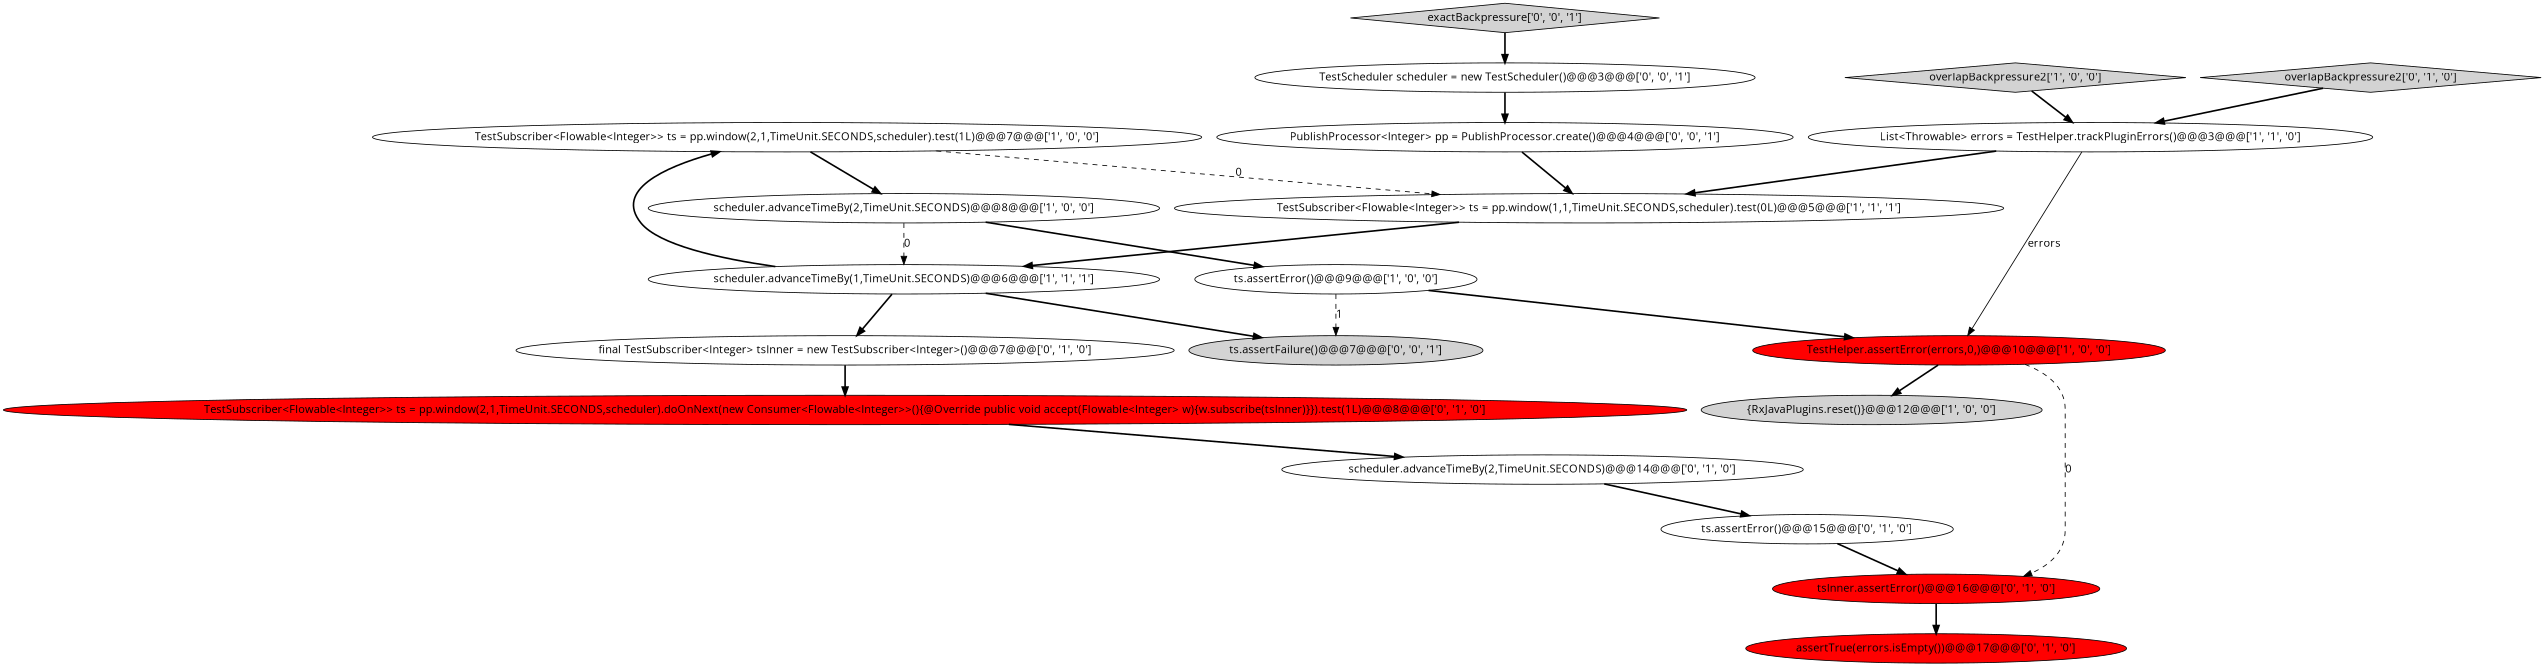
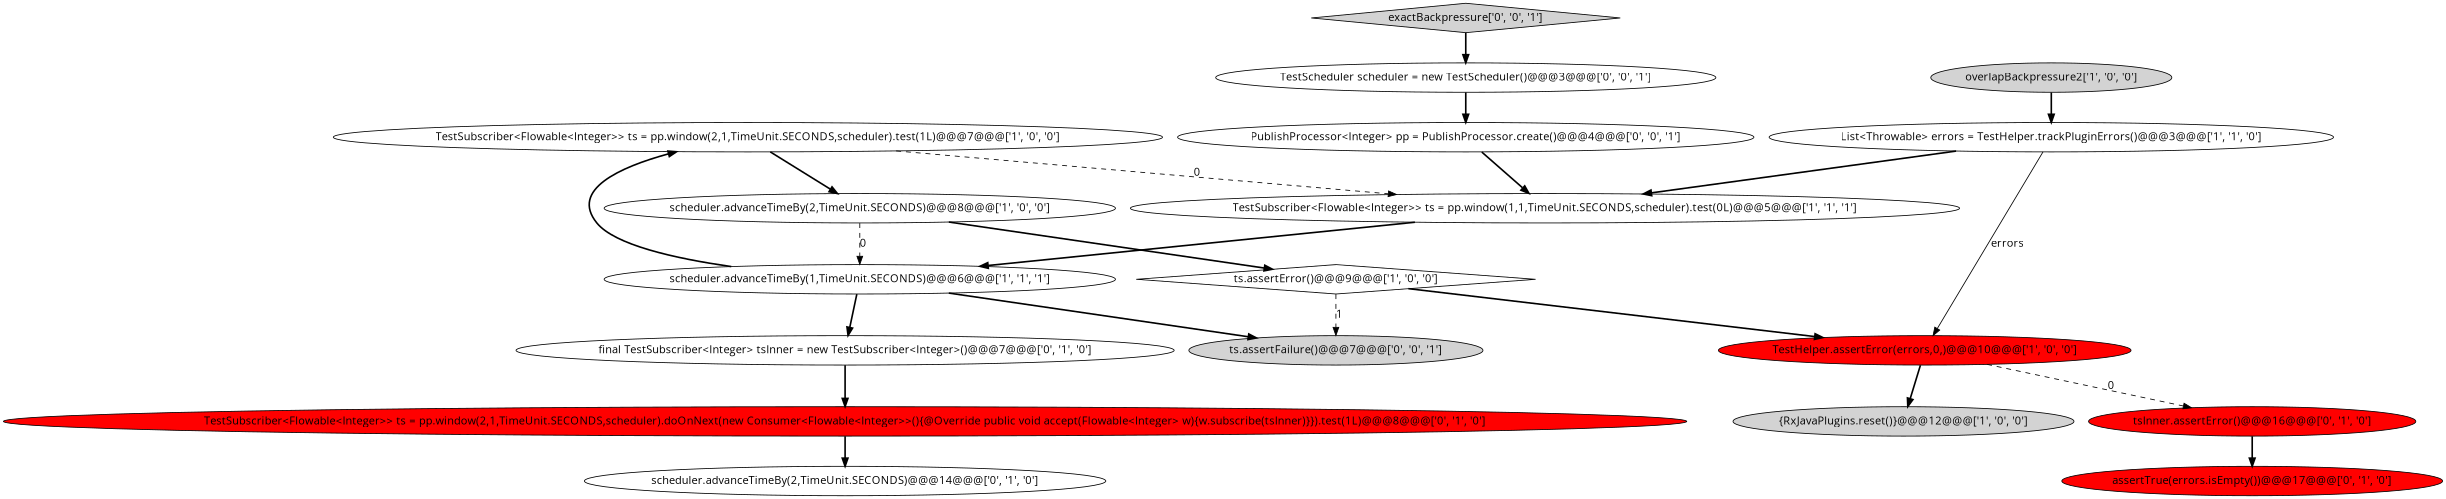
node "overlapBackpressure2['1', '0', '0']": shape diamond -> ellipse
node "overlapBackpressure2['0', '1', '0']": removed
node "ts.assertError()@@@9@@@['1', '0', '0']": shape ellipse -> diamond
node "ts.assertError()@@@15@@@['0', '1', '0']": removed
